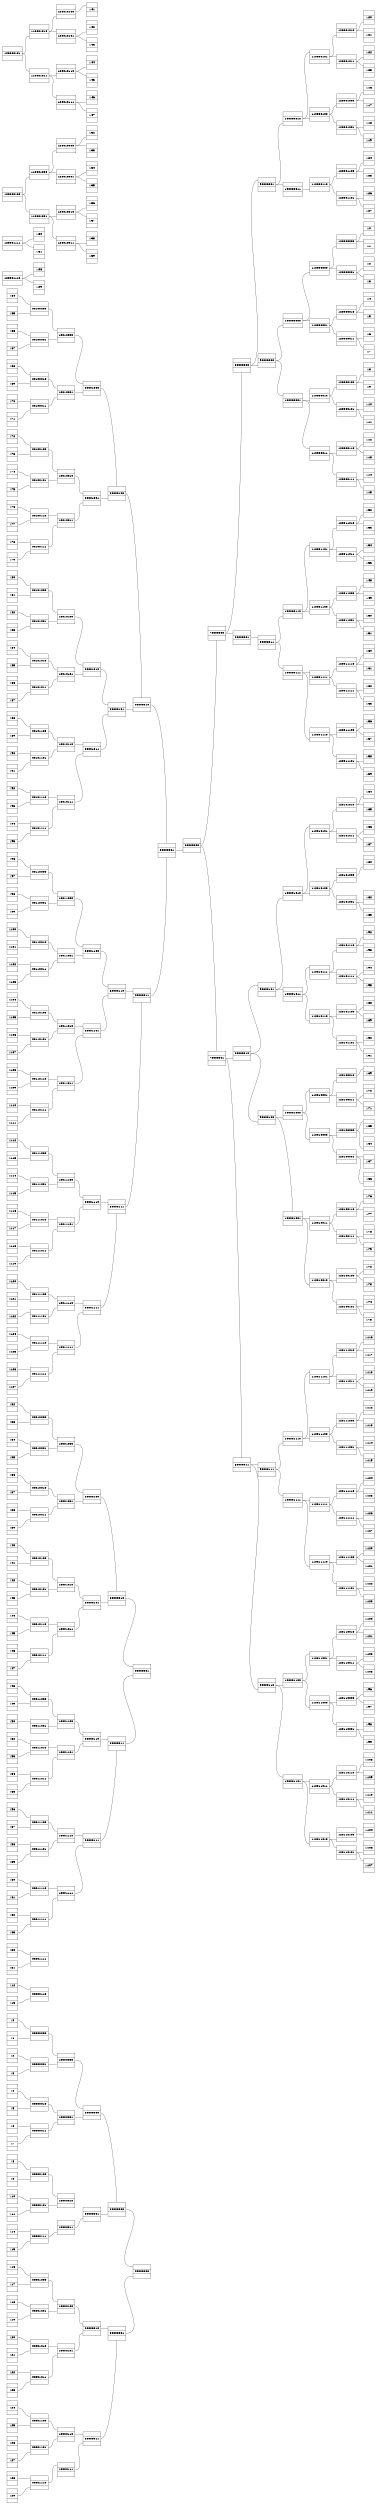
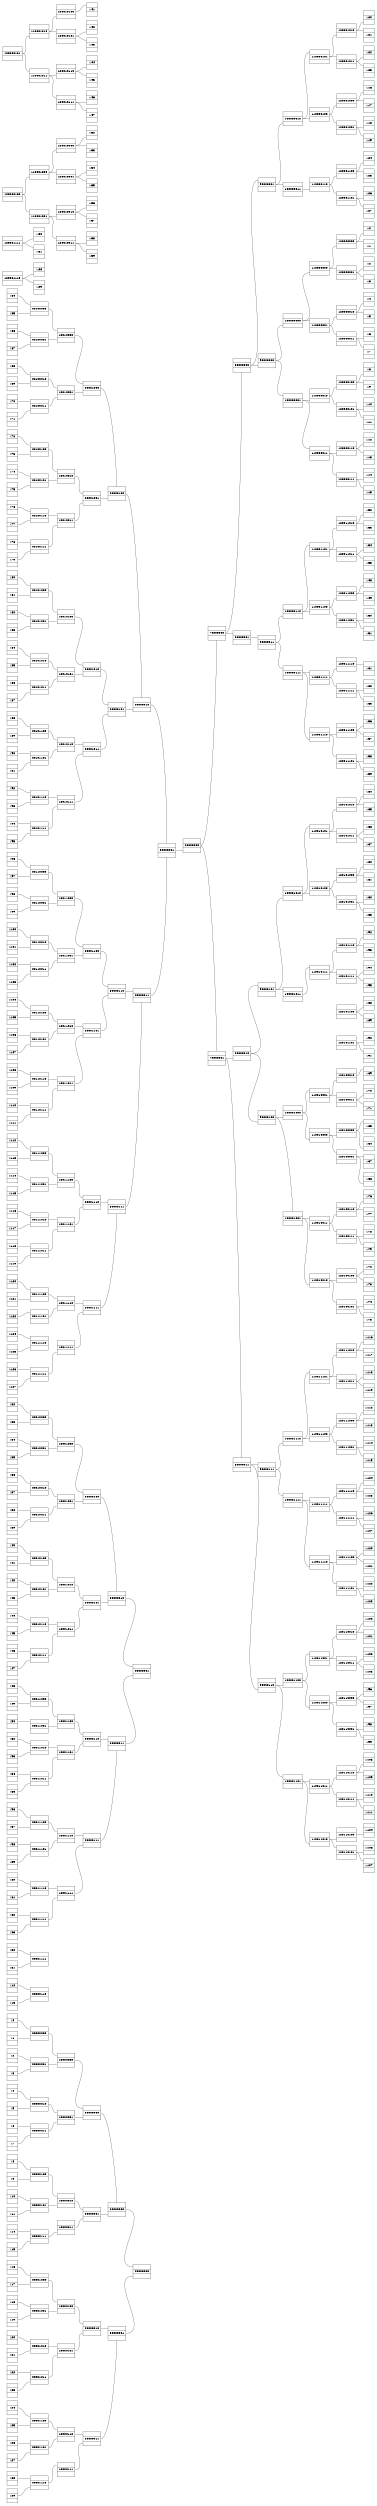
node "ω60": removed
node "ω81": added
node "110010110": removed
edge "00111110" -- "10011111": removed
edge "10000010" -- "20000001": added
